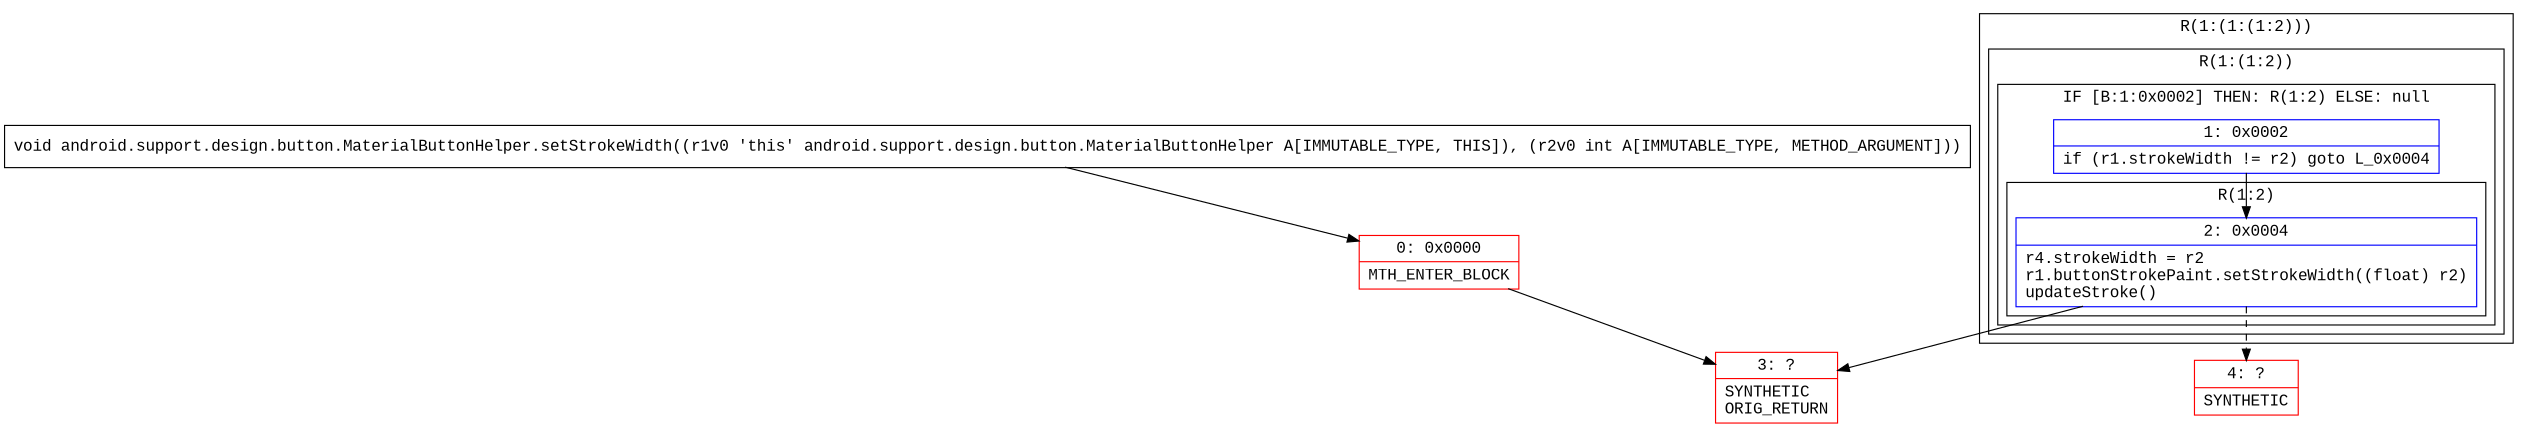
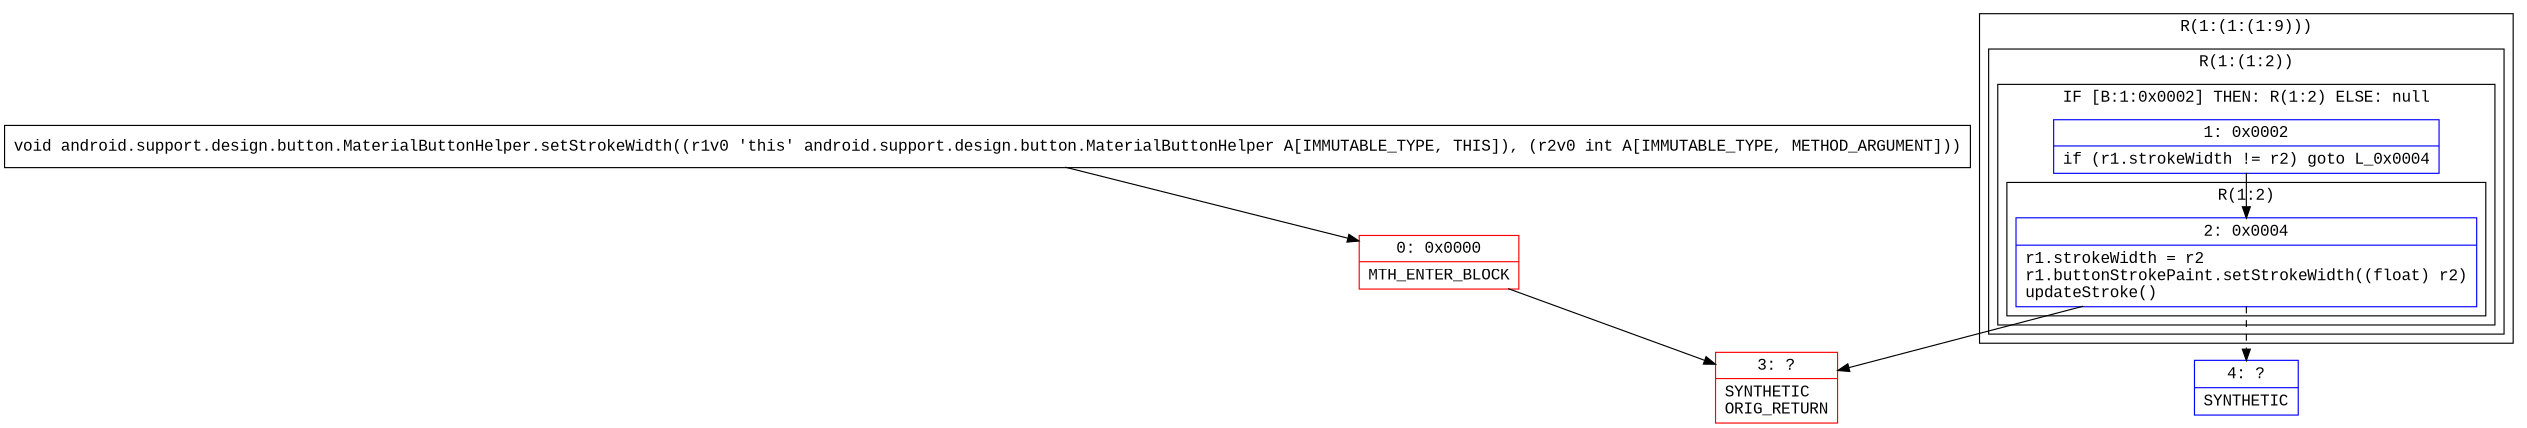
cluster "R(1:(1:(1:2)))": label "R(1:(1:(1:2)))" -> "R(1:(1:(1:9)))"
node "2: 0x0004": text "r4.strokeWidth = r2" -> "r1.strokeWidth = r2"
node "4: ?": color red -> blue
